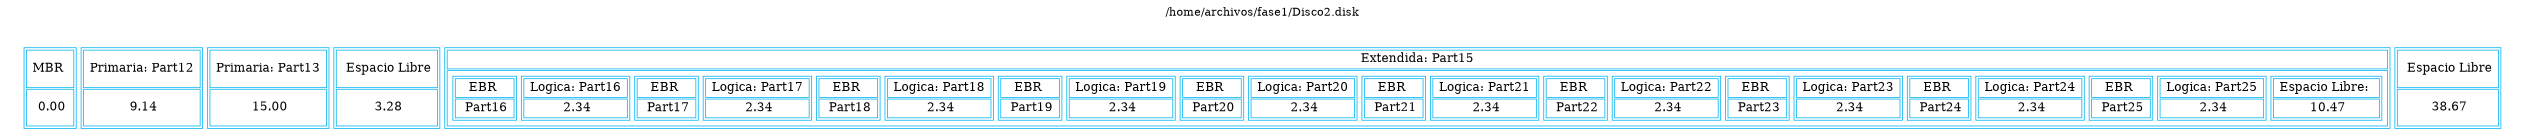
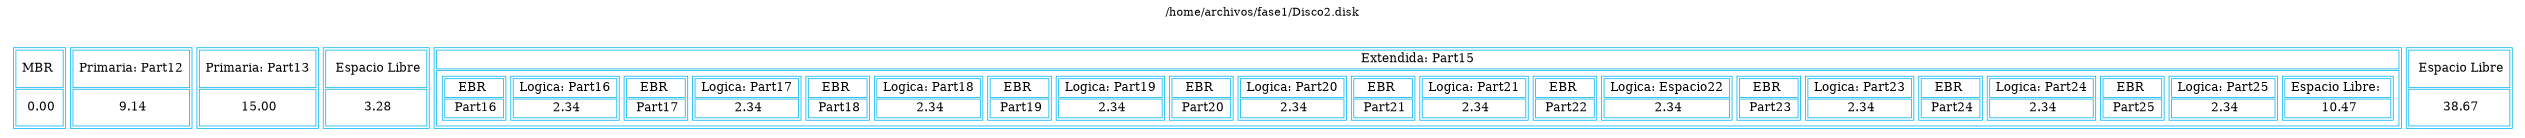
node "MBR": text "Logica: Part22" -> "Logica: Espacio22"
